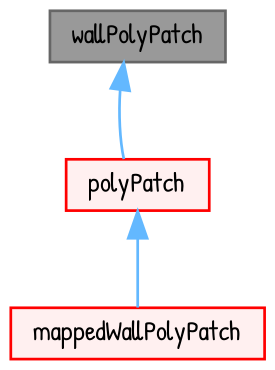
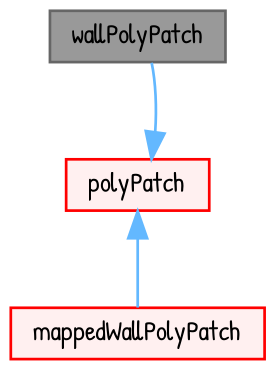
edge "polyPatch" -> "wallPolyPatch": reversed
